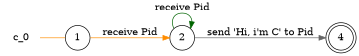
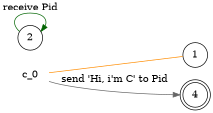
edge "1" -> "2": removed, label "receive Pid"
edge "2" -> "4": now "c_0" -> "4"
